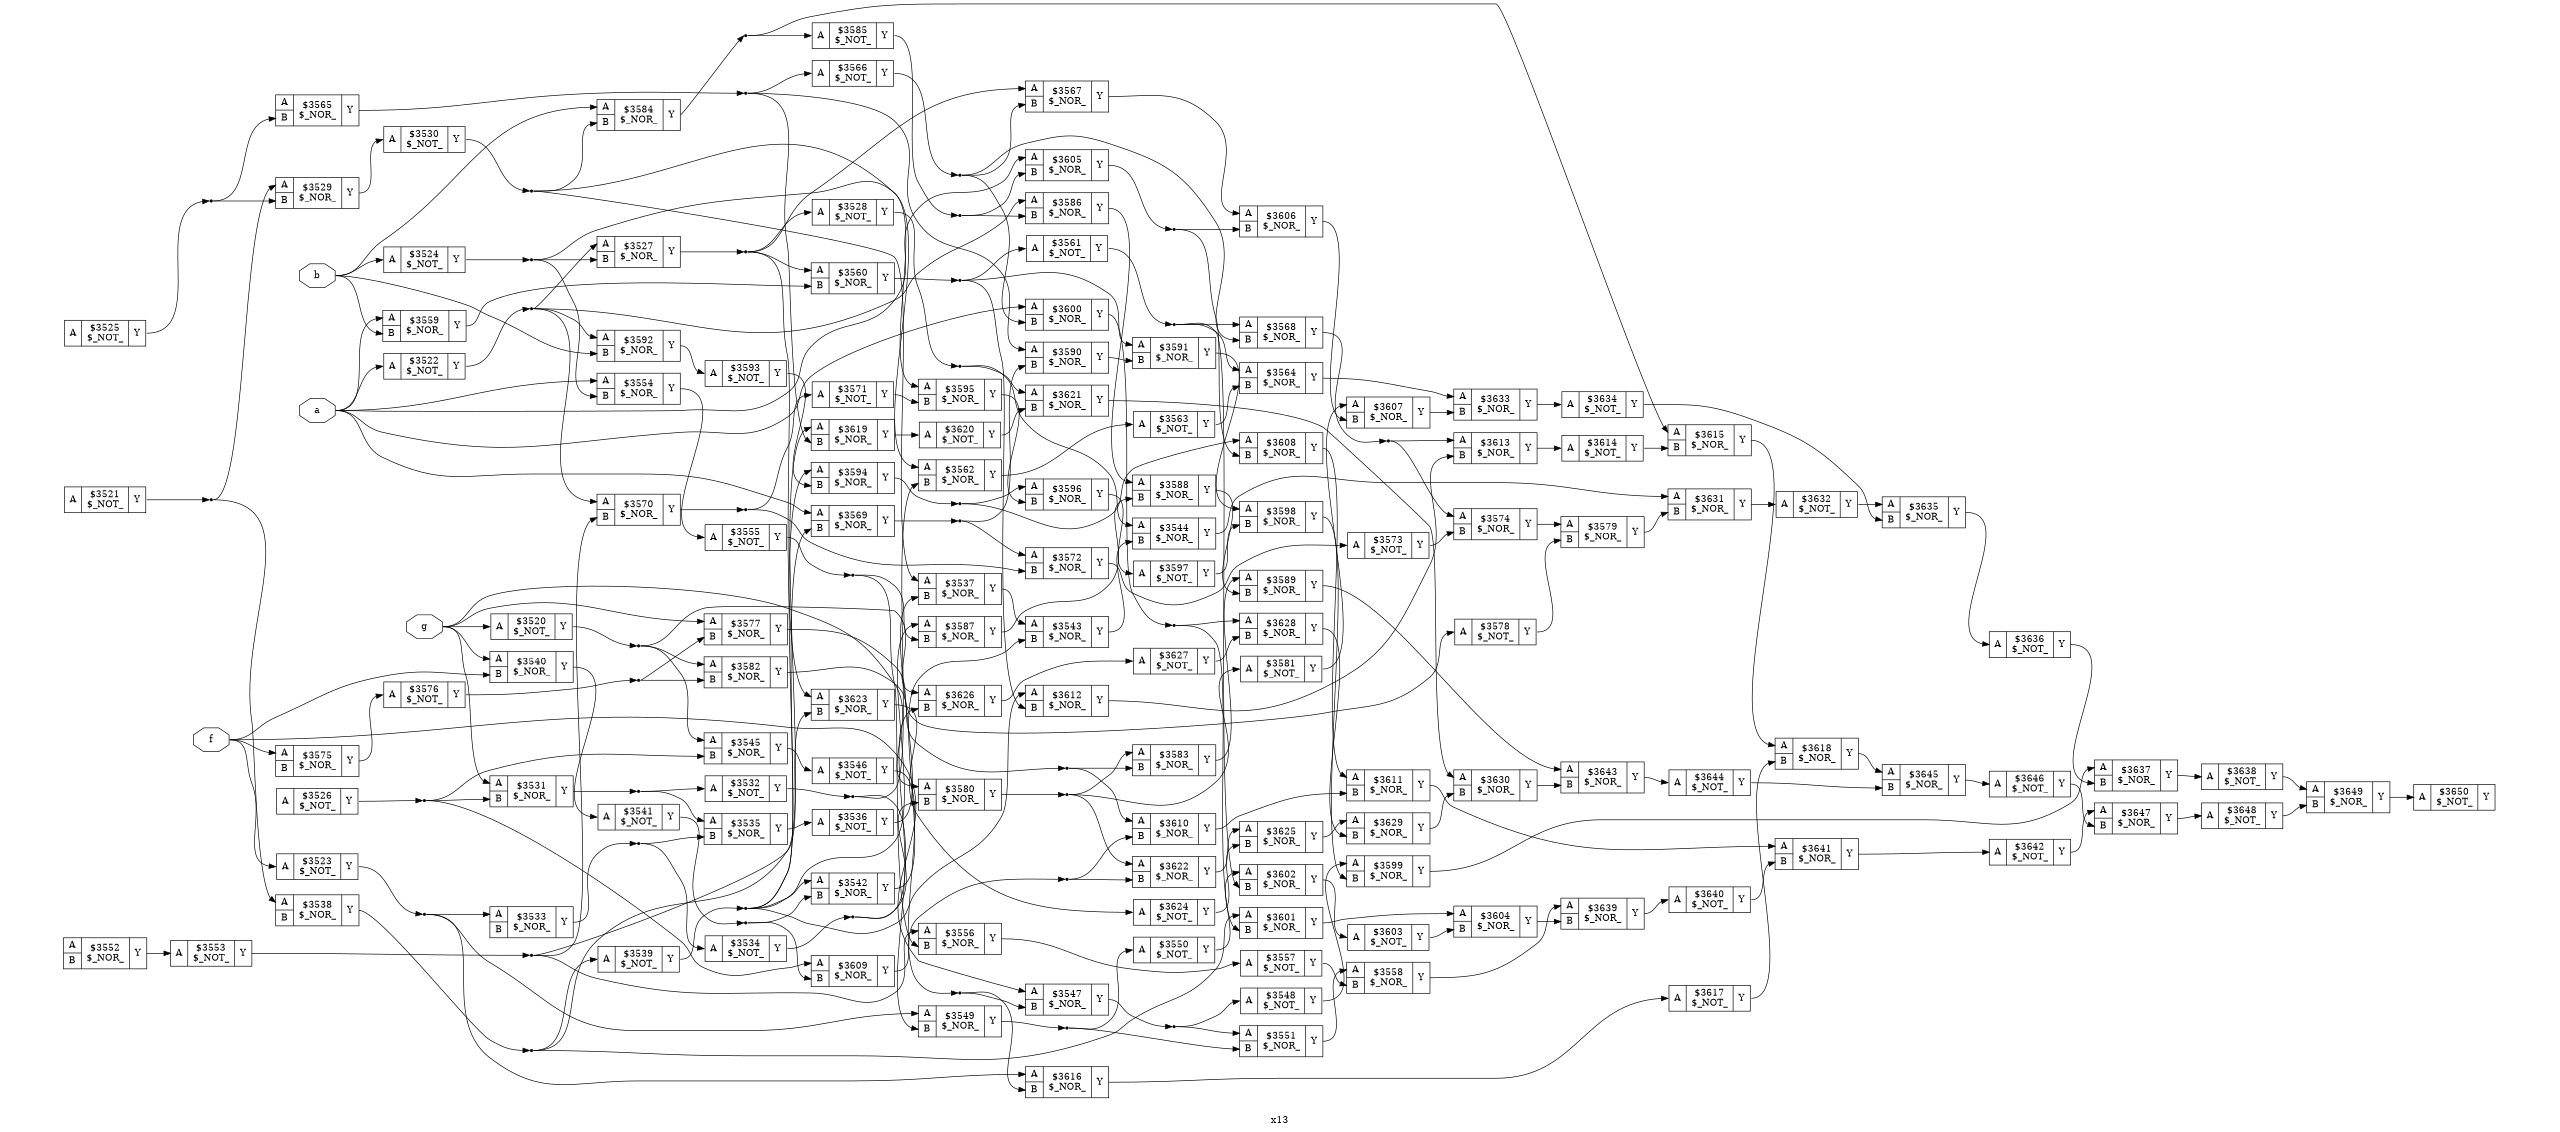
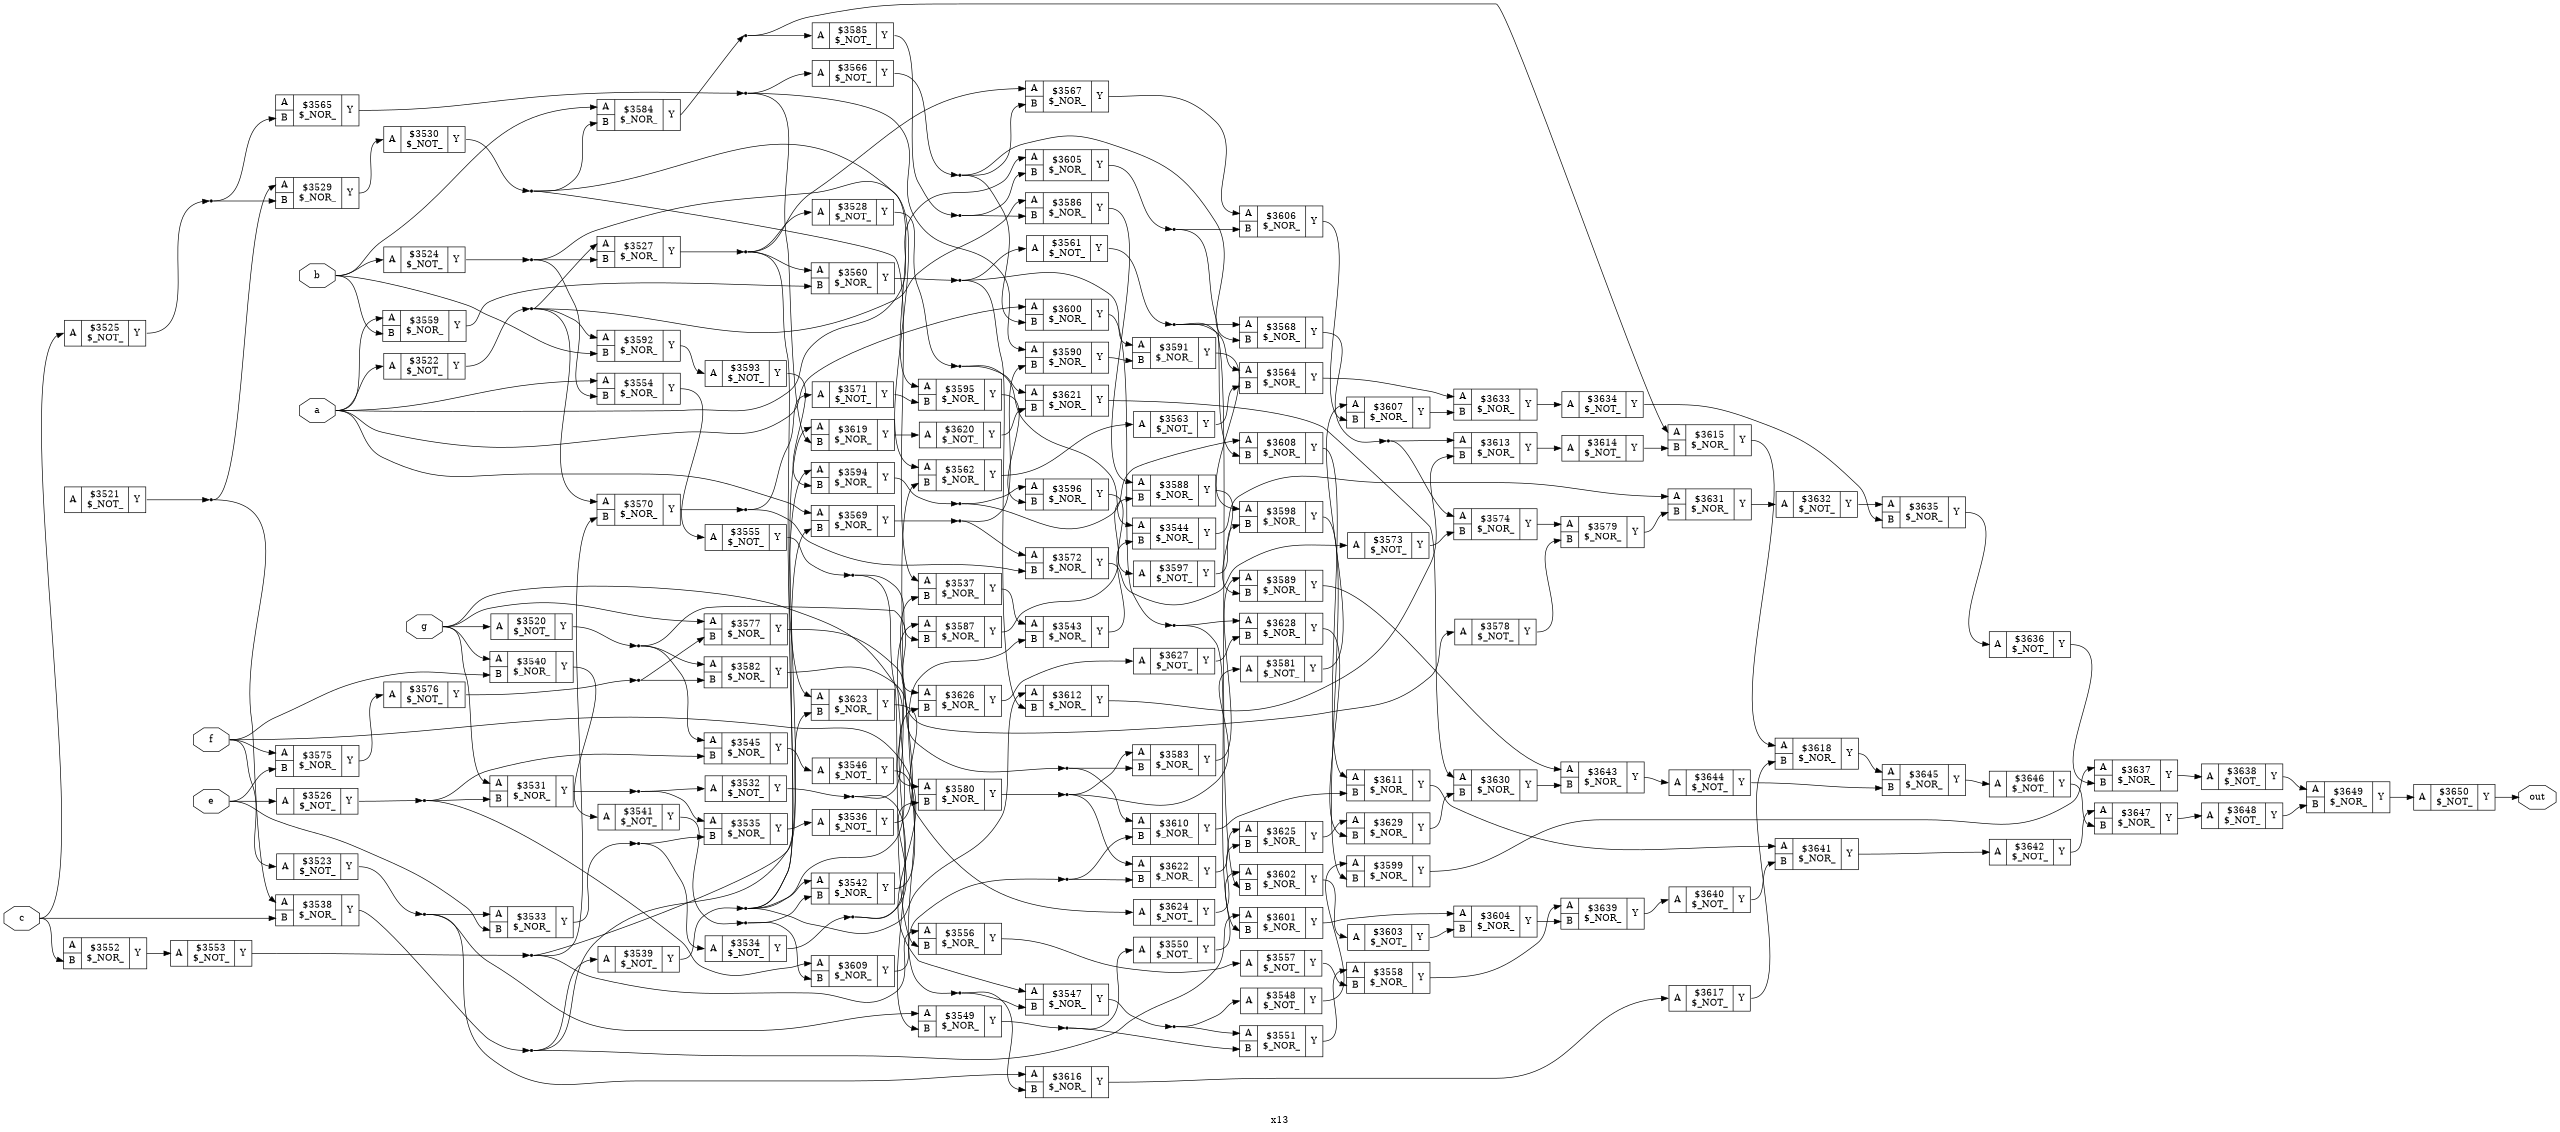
node "out": added
node "e": added
node "c": added
